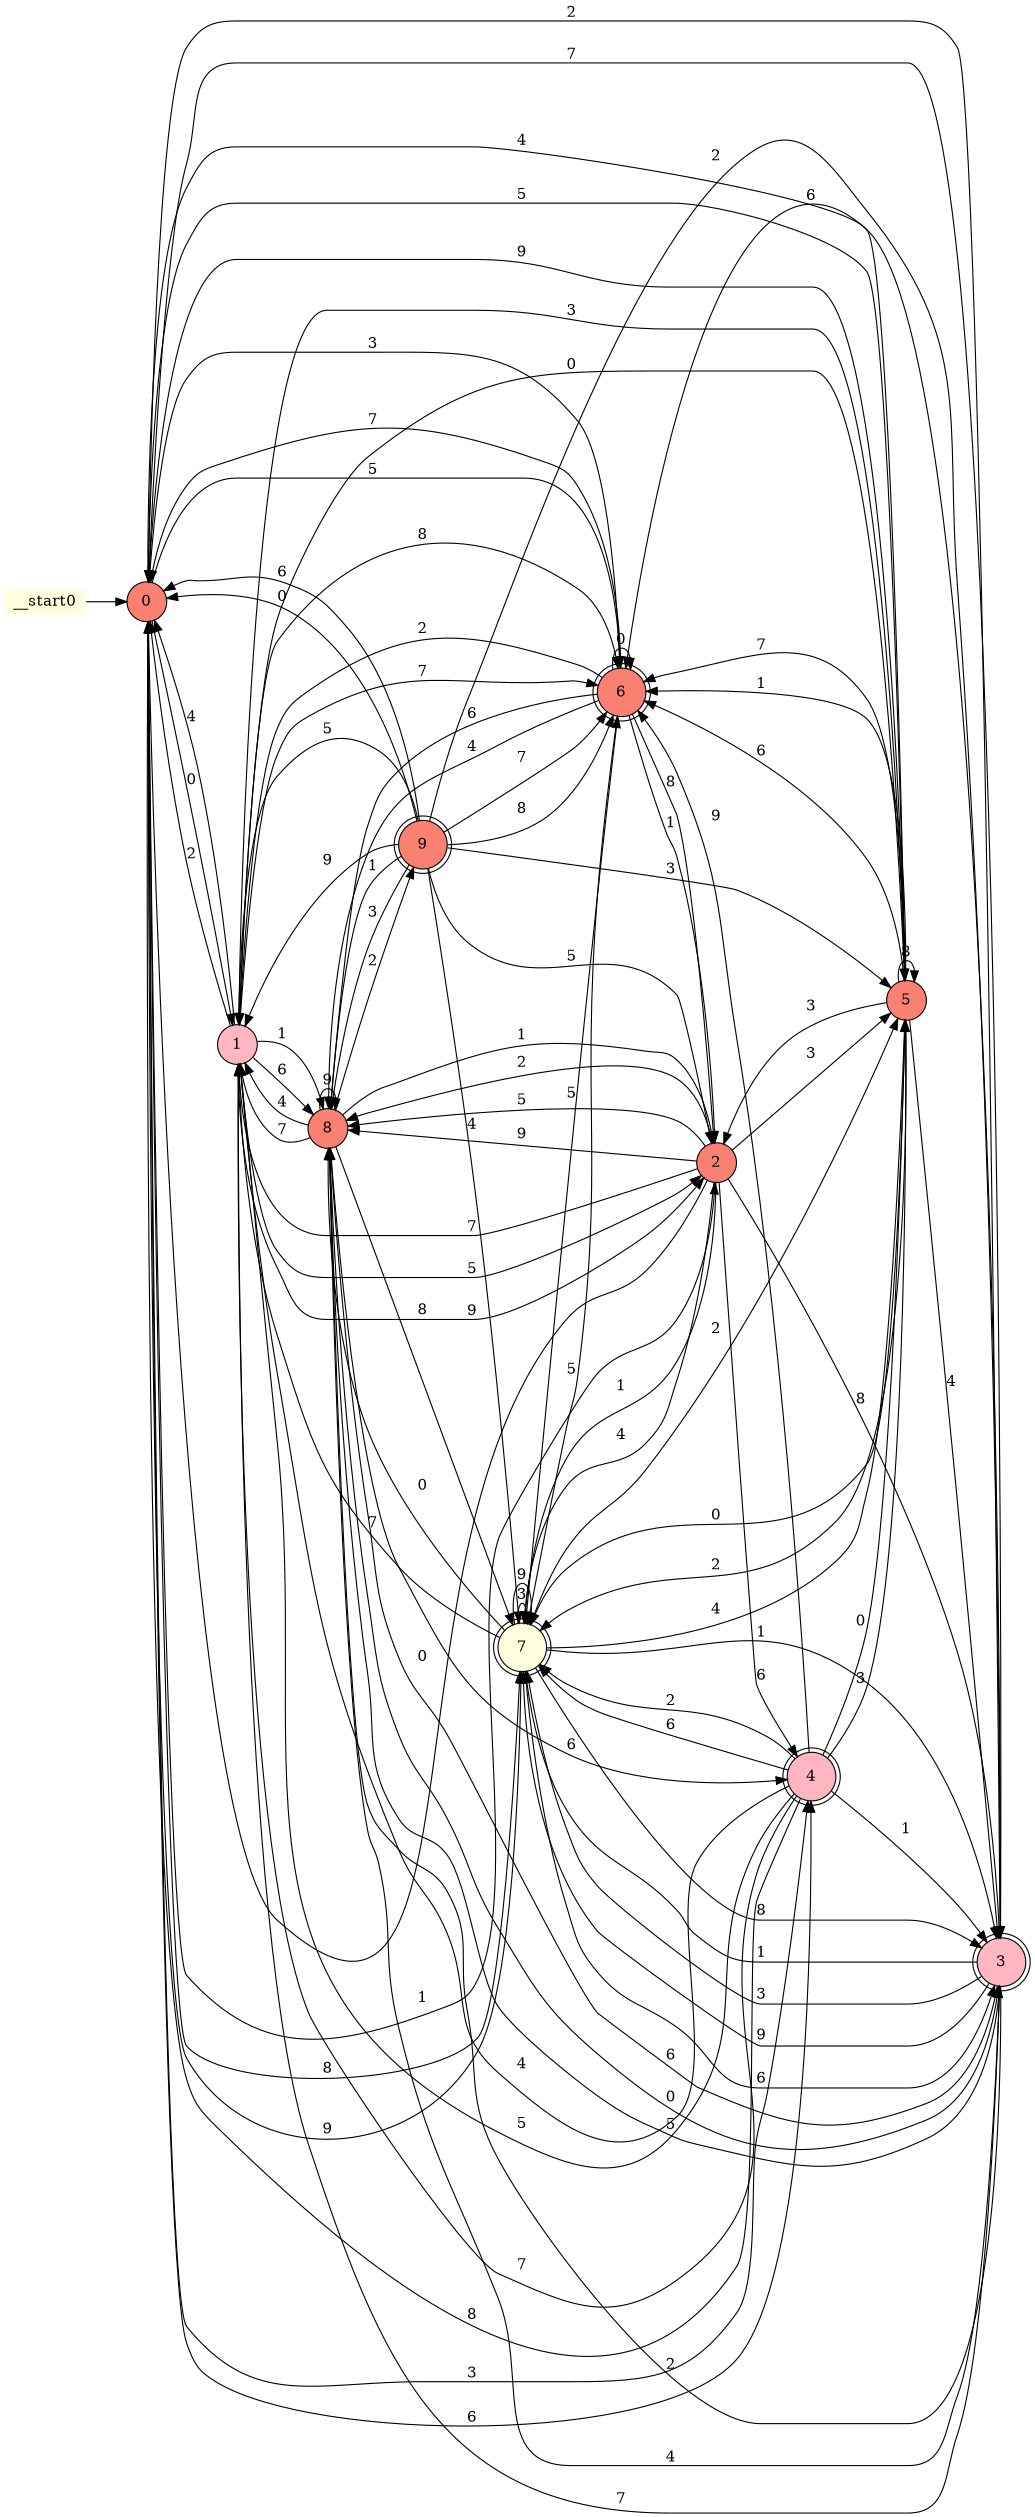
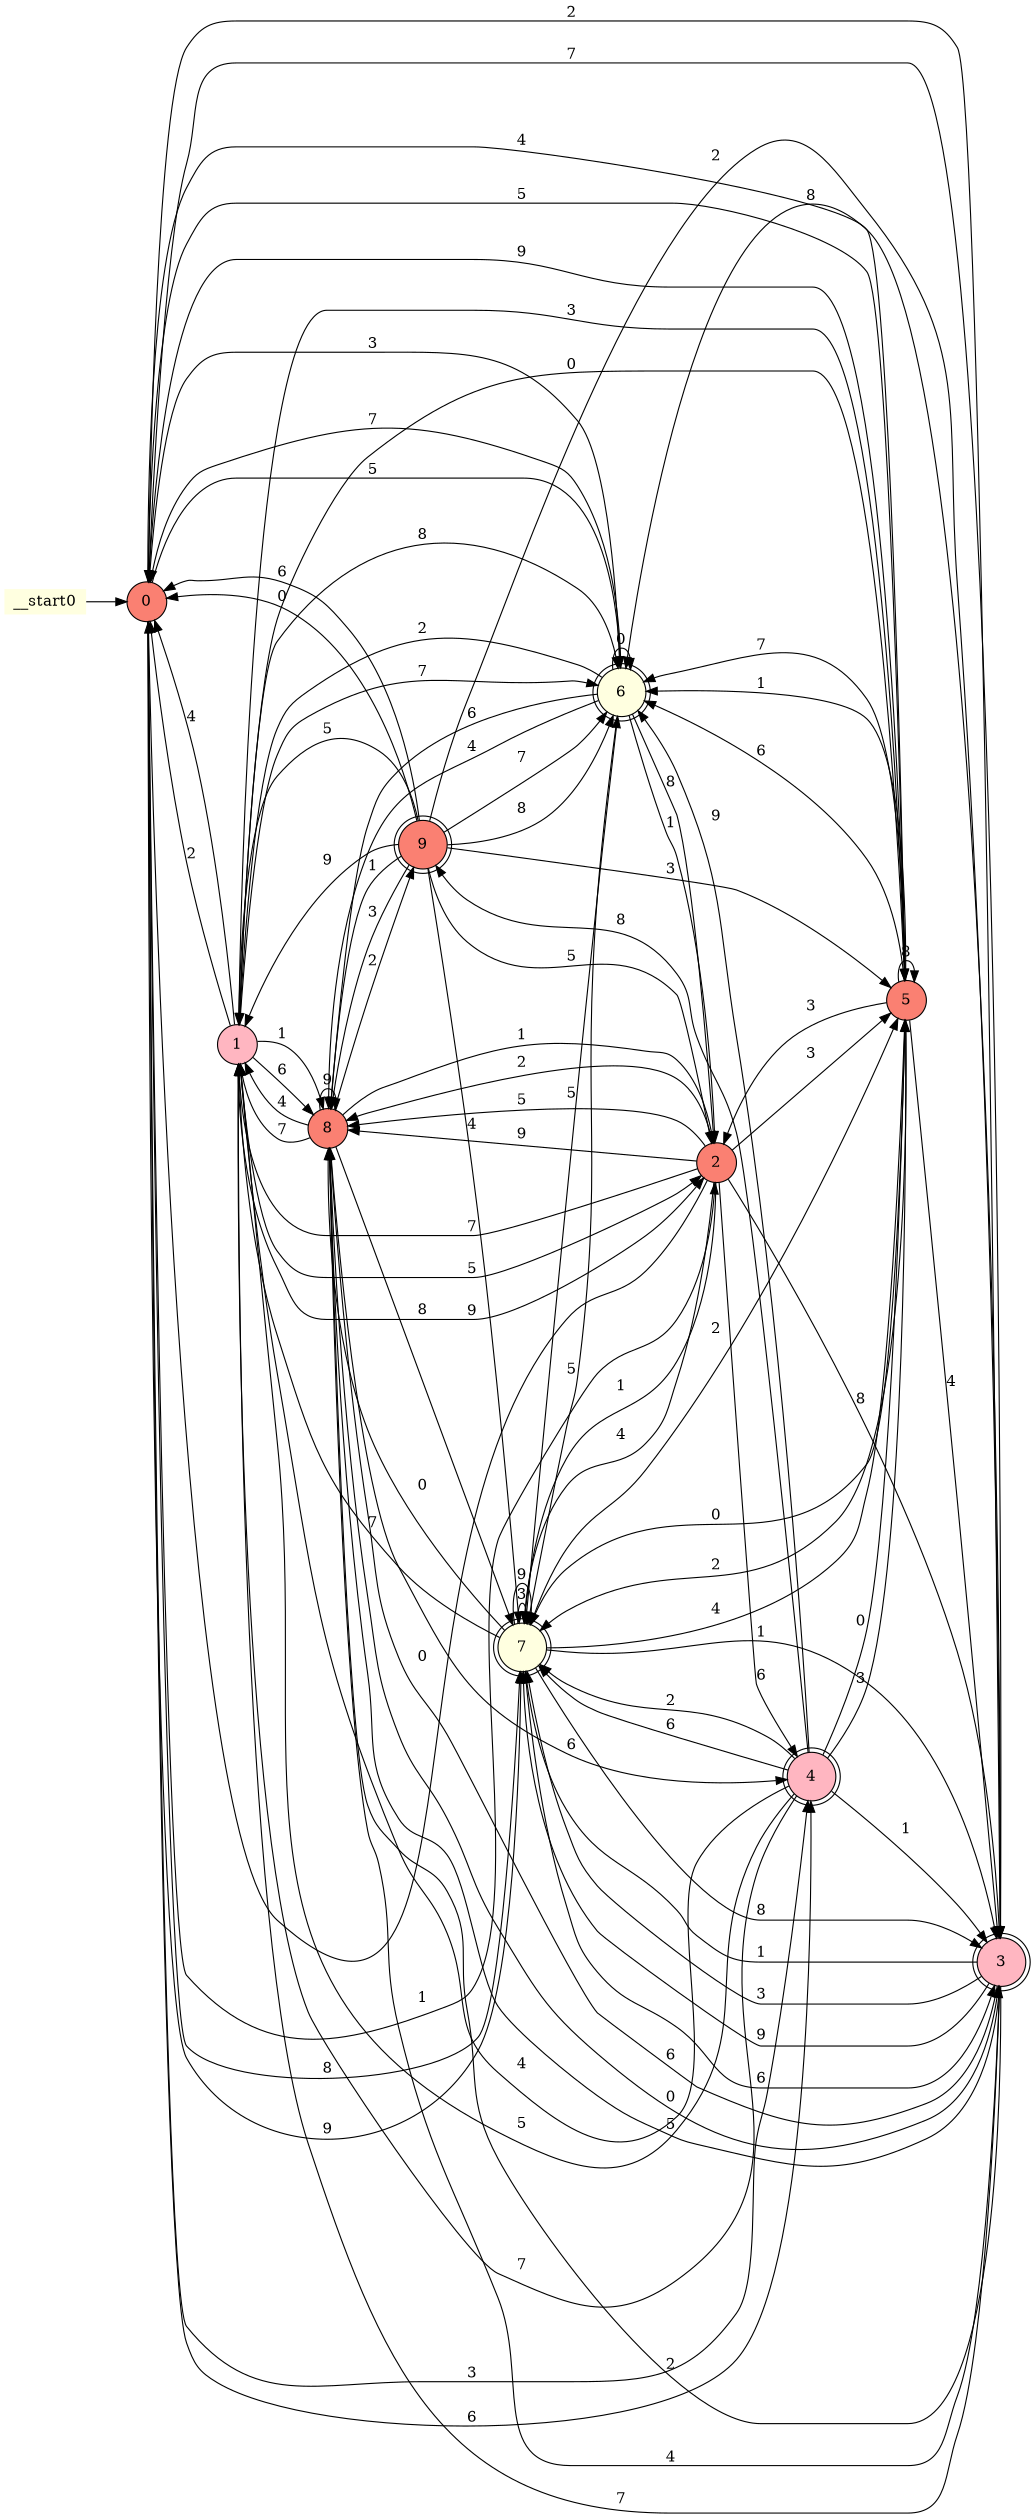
edge "3" -> "6": label "6" -> "8"
node "6": fillcolor salmon -> lightyellow
edge "0" -> "1": removed, label "0"
edge "4" -> "0": now "4" -> "9"
